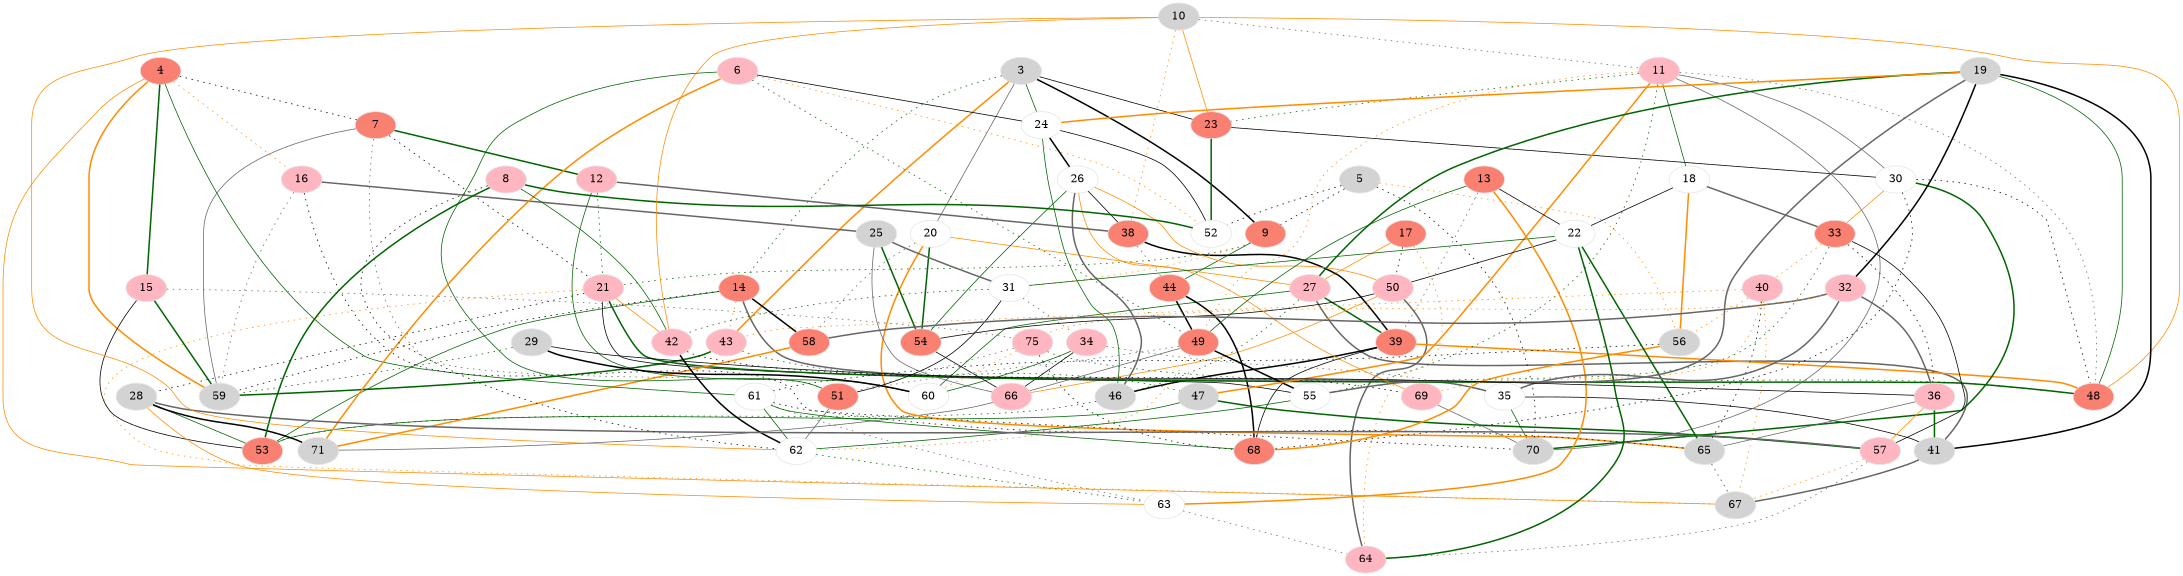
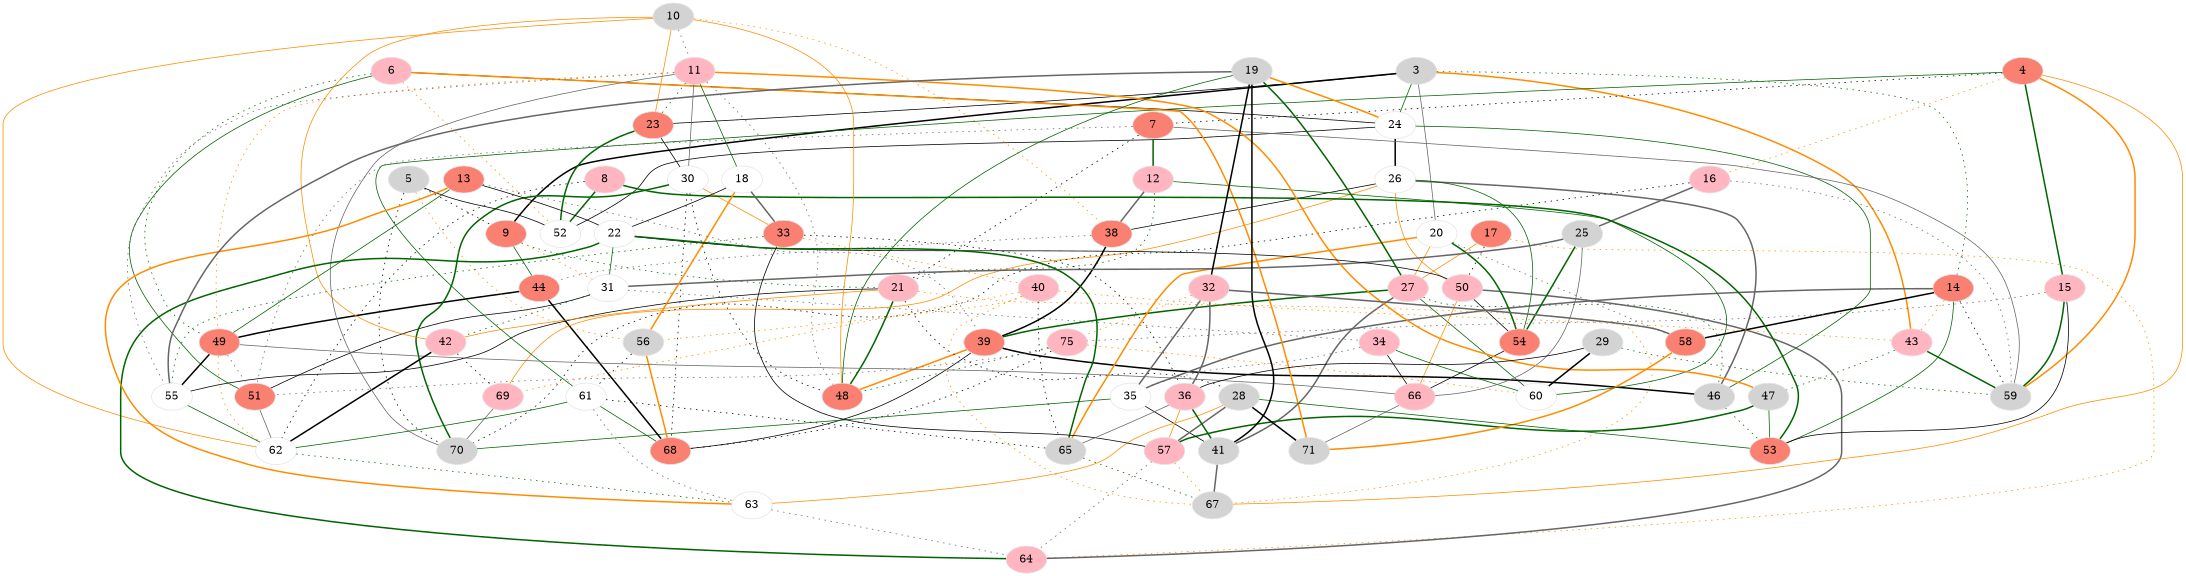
edge "5" -- "52": style dotted -> solid
edge "8" -- "42": removed
edge "11" -- "55": color darkgreen -> gray40
